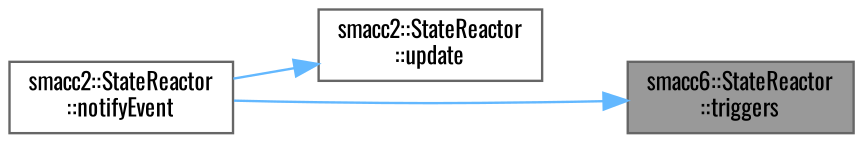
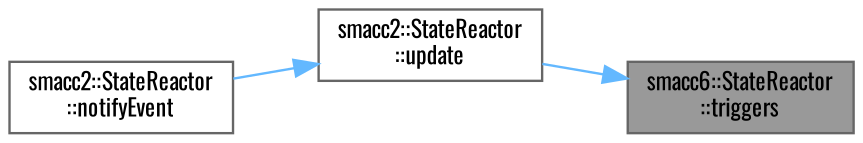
edge "smacc2::StateReactor ::notifyEvent" -> "smacc6::StateReactor ::triggers": now "smacc2::StateReactor ::update" -> "smacc6::StateReactor ::triggers"
